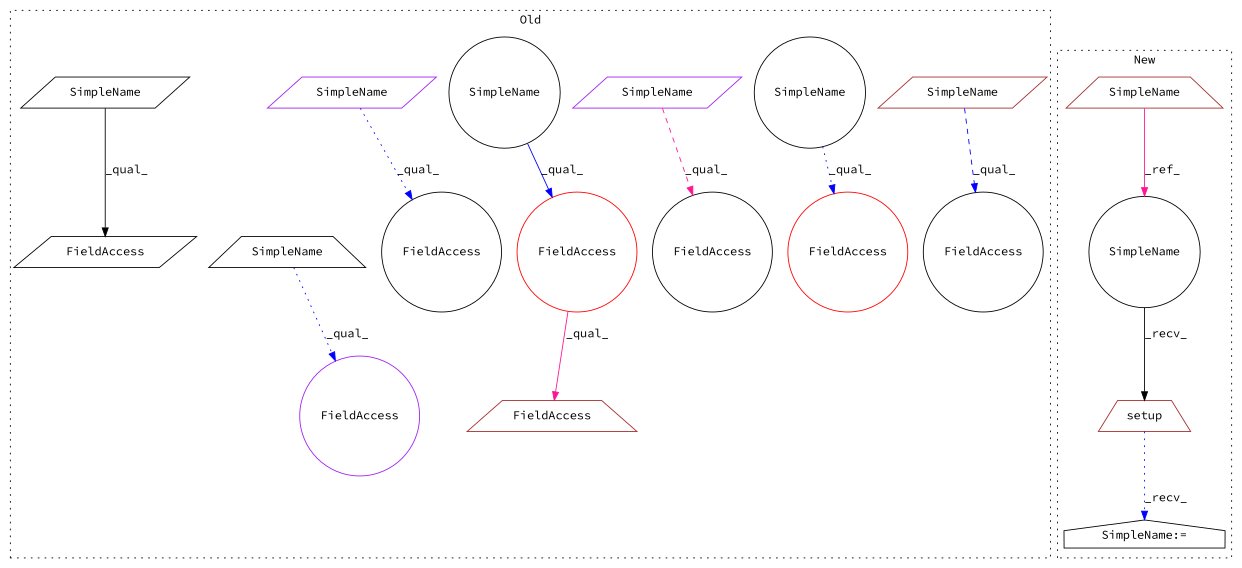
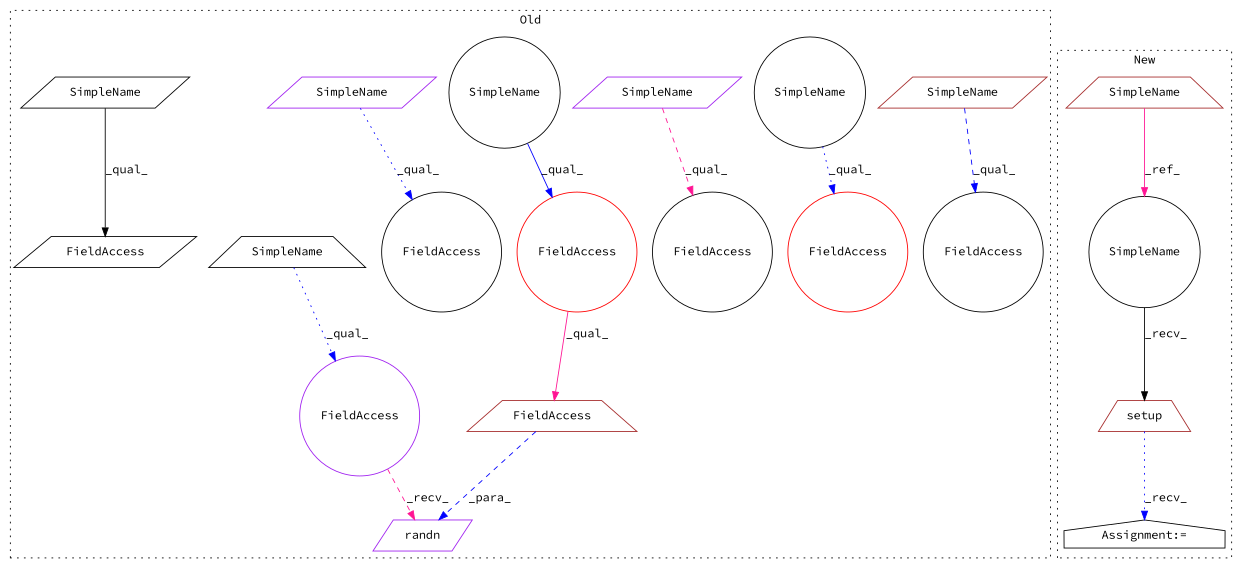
node "randn": added
node "SimpleName:=": label "SimpleName:=" -> "Assignment:="
